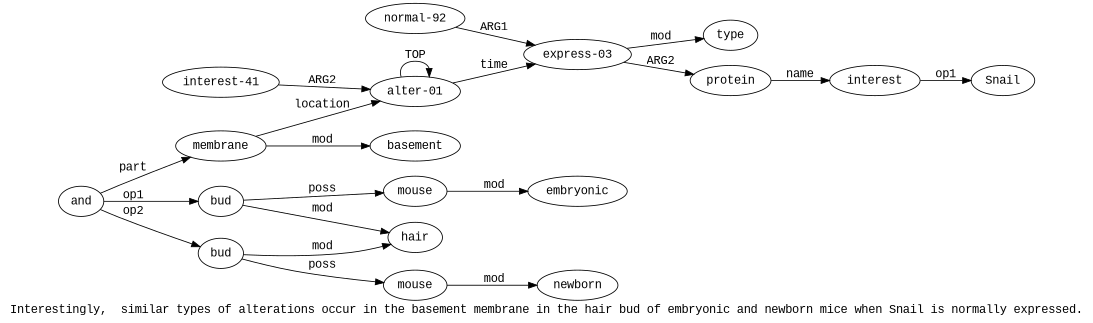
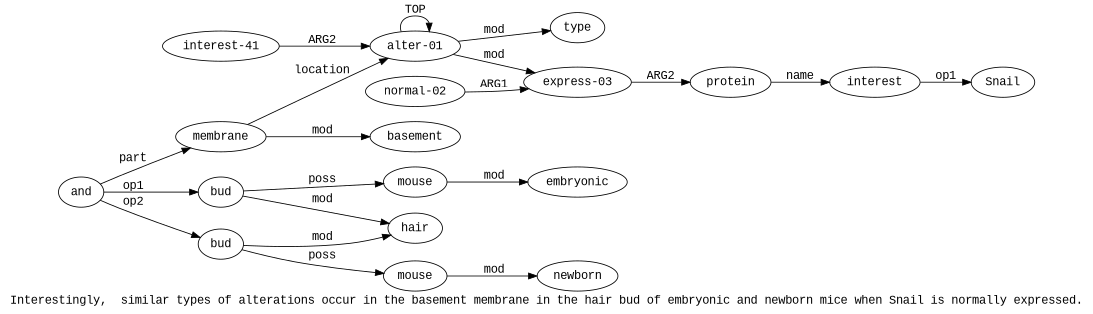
node "normal-92": label "normal-92" -> "normal-02"
edge "express-03" -> "type": now "alter-01" -> "type"
edge "alter-01" -> "express-03": label "time" -> "mod"
